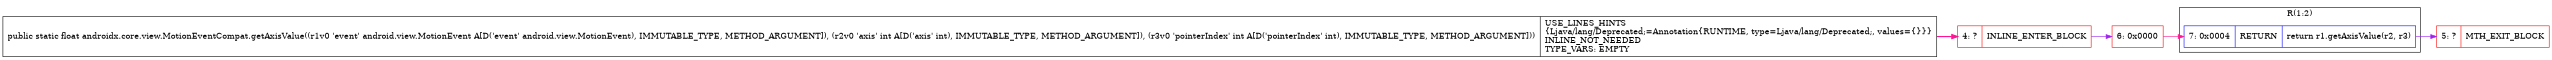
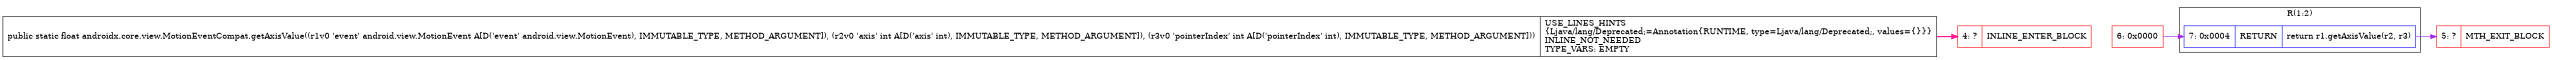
edge "4: ?" -> "6: 0x0000": removed
edge "6: 0x0000" -> "7: 0x0004": color deeppink -> purple
